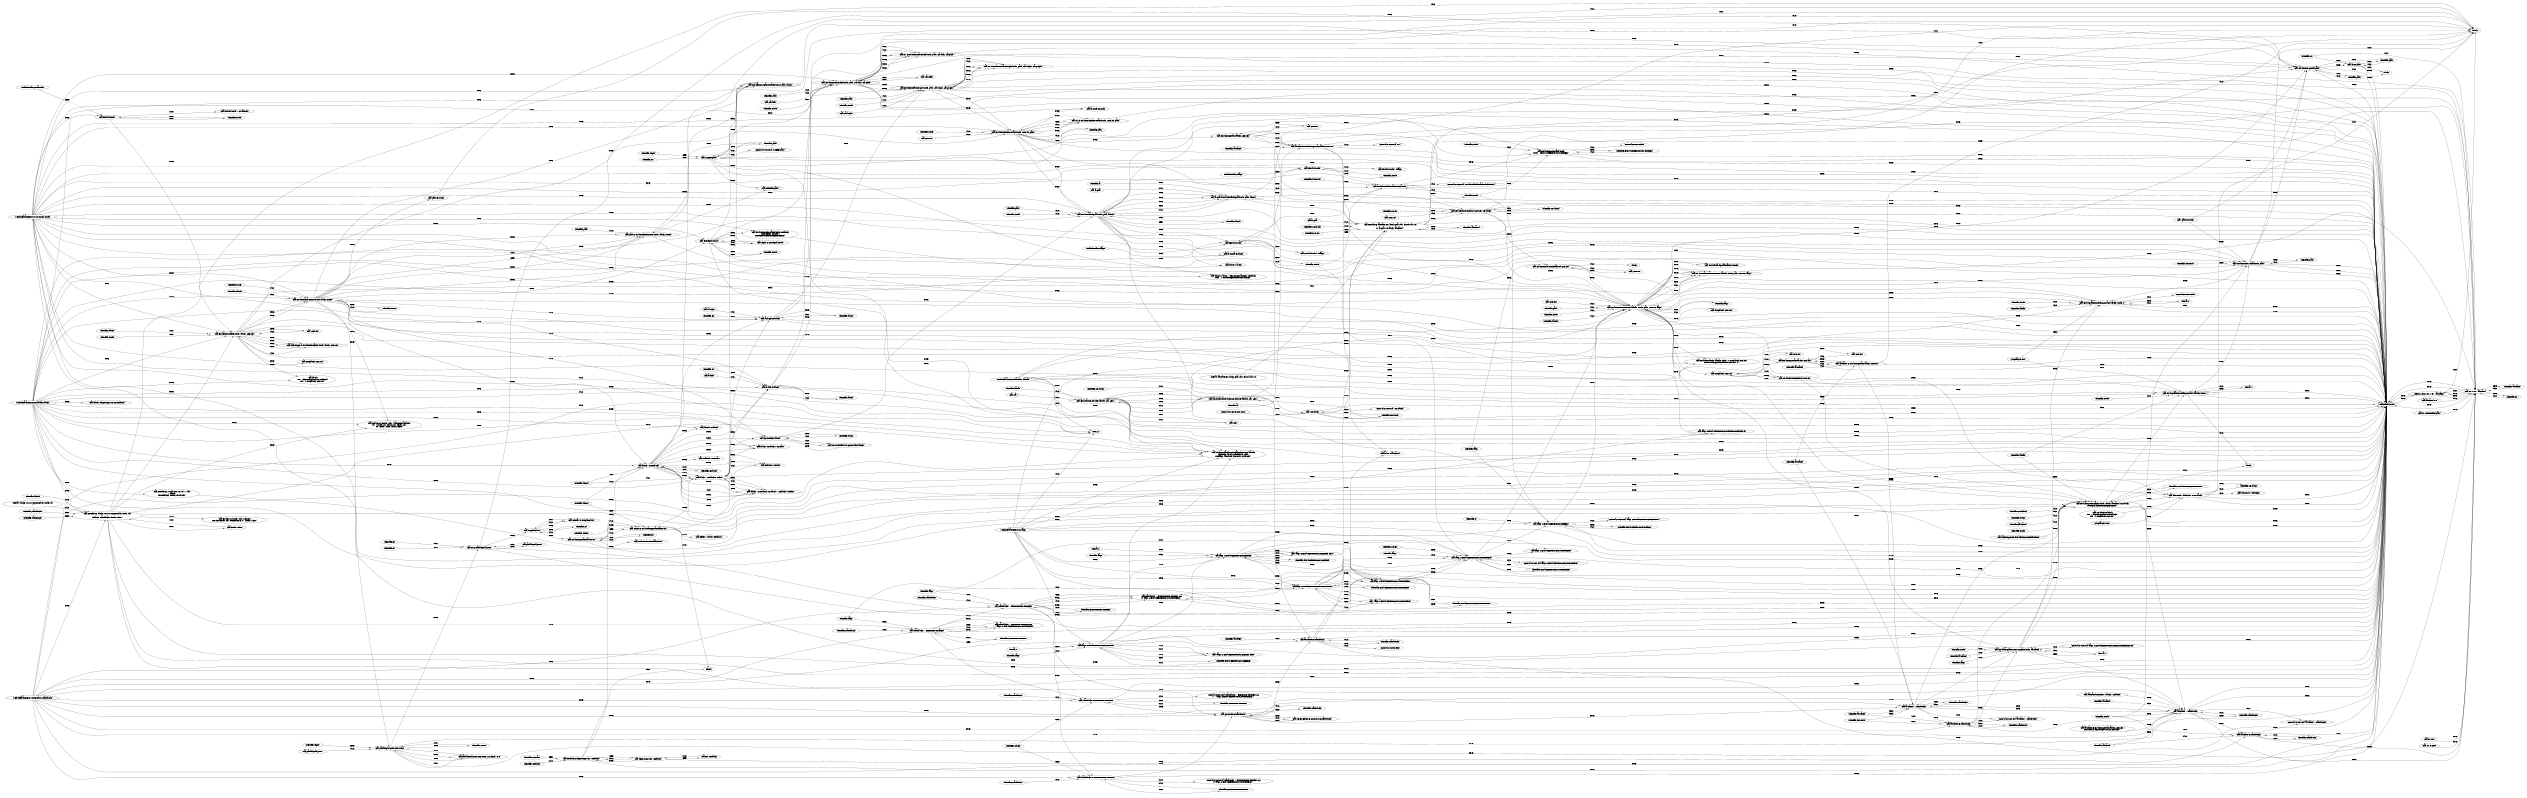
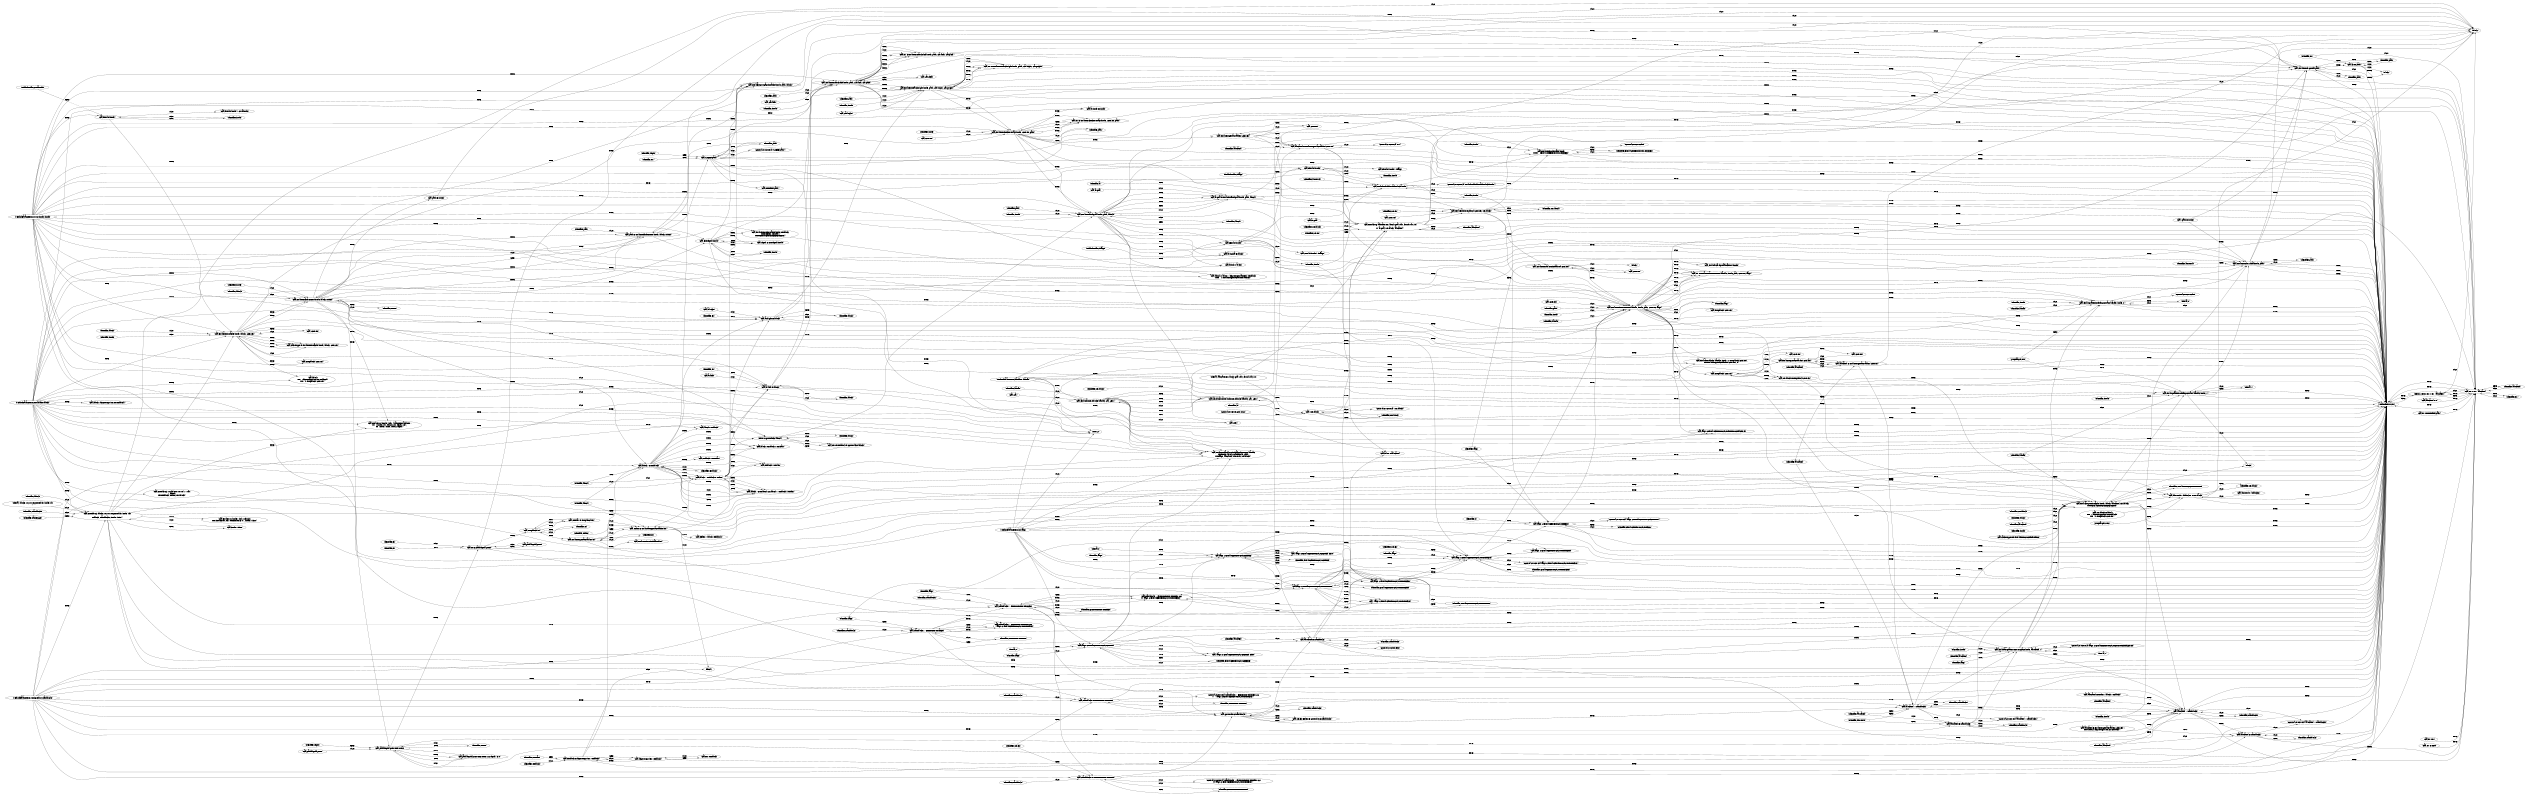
edge "(Call,path = ext4_ext_find_extent(inode, iblock, NULL))" -> "(Call,PTR_ERR(path))": now "(Call,path = ext4_ext_find_extent(inode, iblock, NULL))" -> "(Call,IS_ERR(path))"
node "(Call,cpu_to_le32(iblock))": label "(Call,cpu_to_le32(iblock))" -> "(Return,cpu_to_le32(iblock))"
edge "(Call,bh_result->b_blocknr = newblock)" -> "(Call,bh_result->b_blocknr)": reversed
